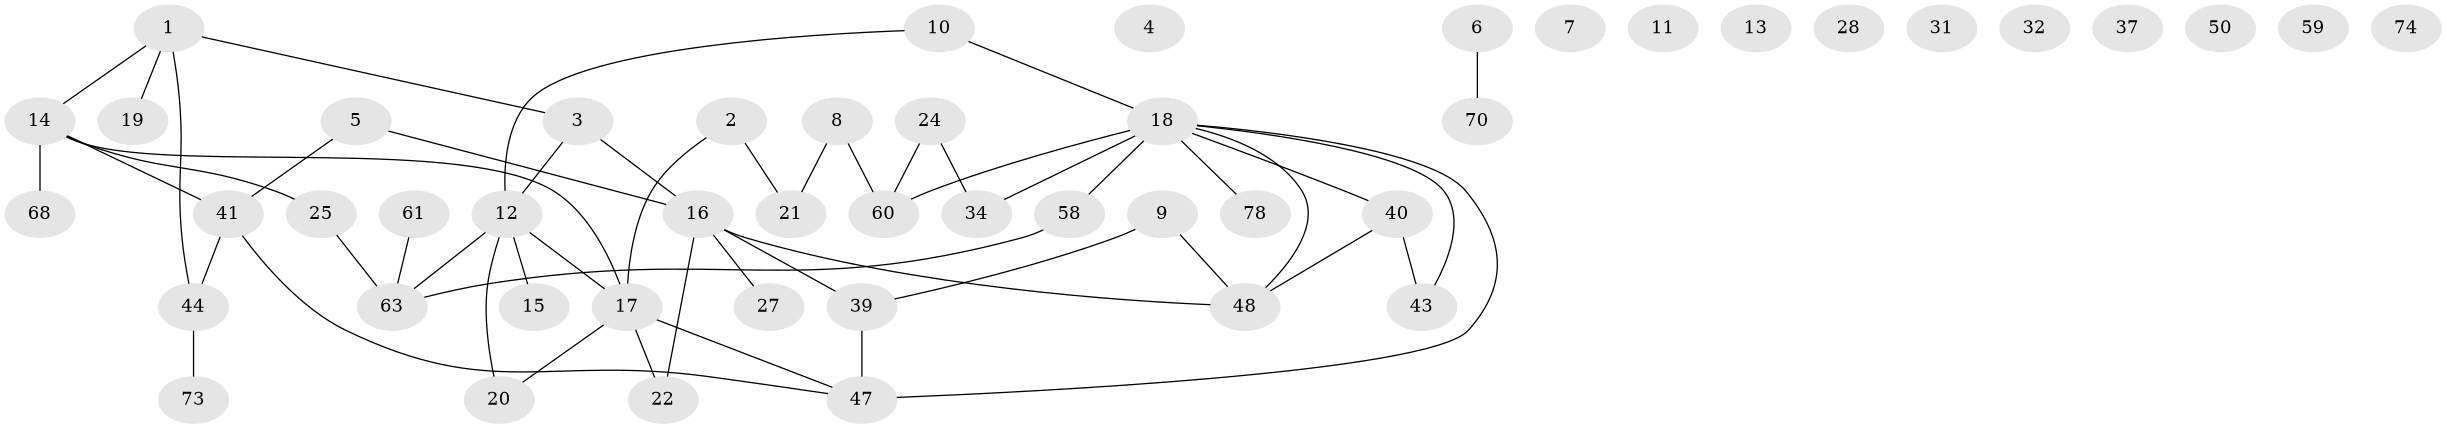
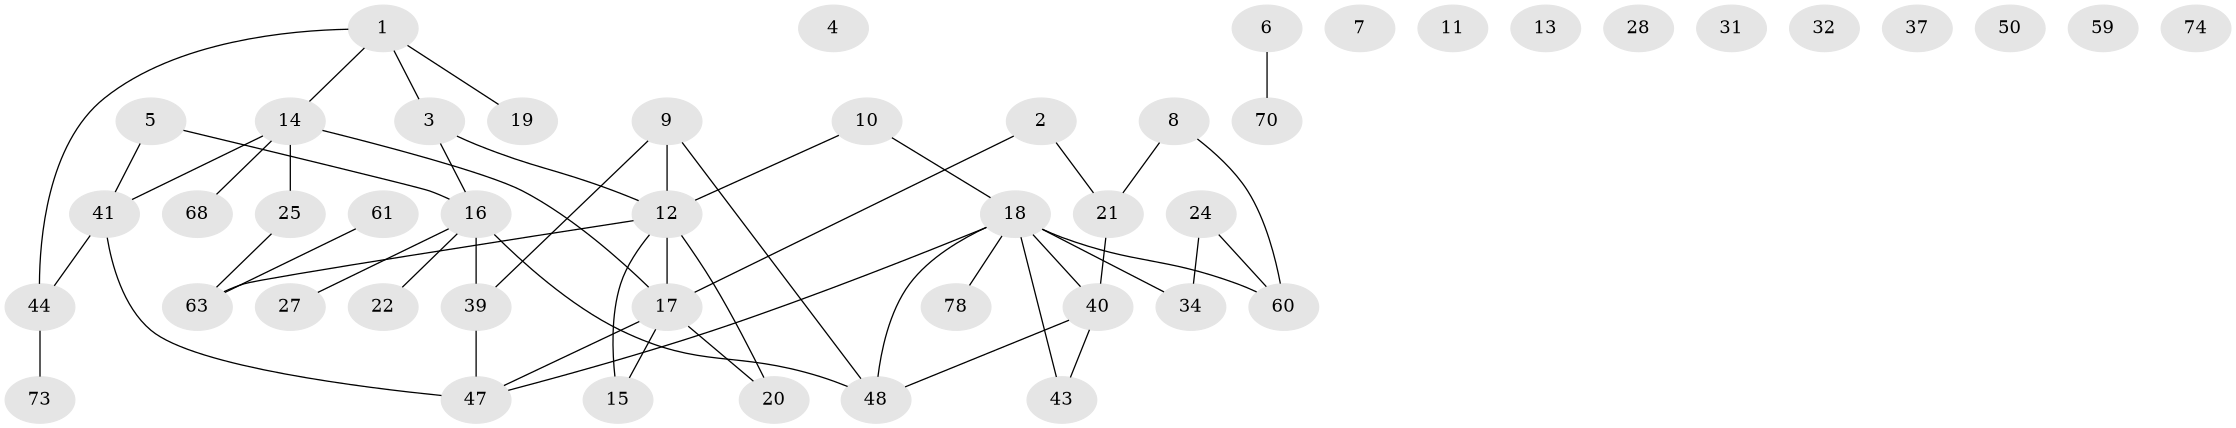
edge "9" -- "12": added
node "58": removed
edge "21" -- "40": added
edge "17" -- "22": now "17" -- "15"
